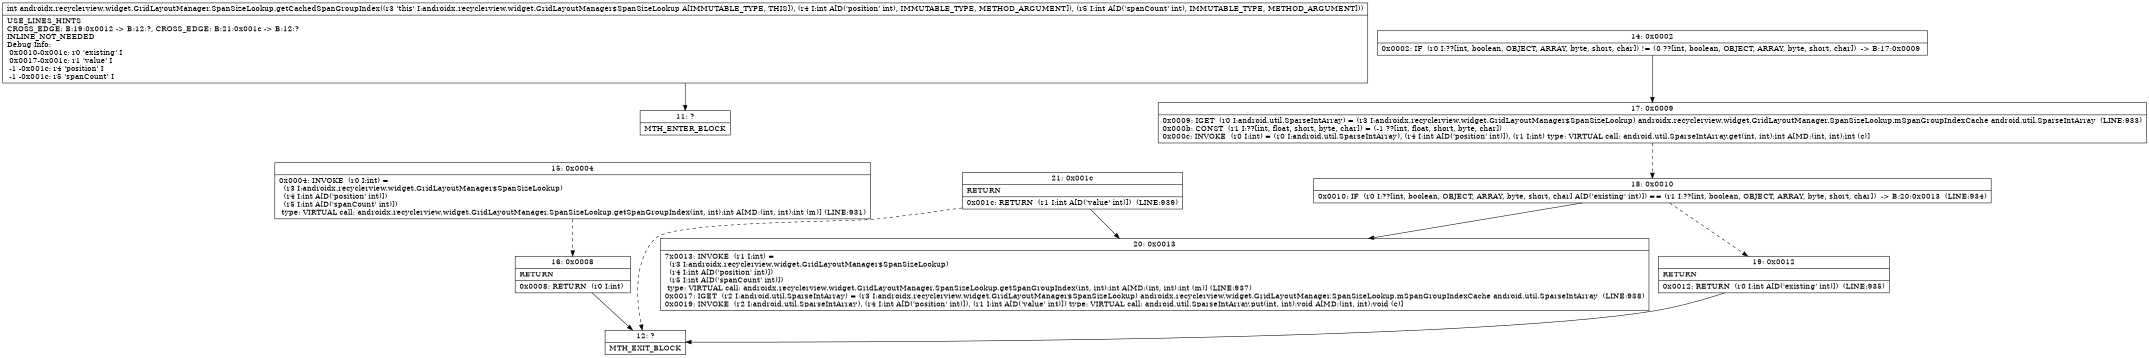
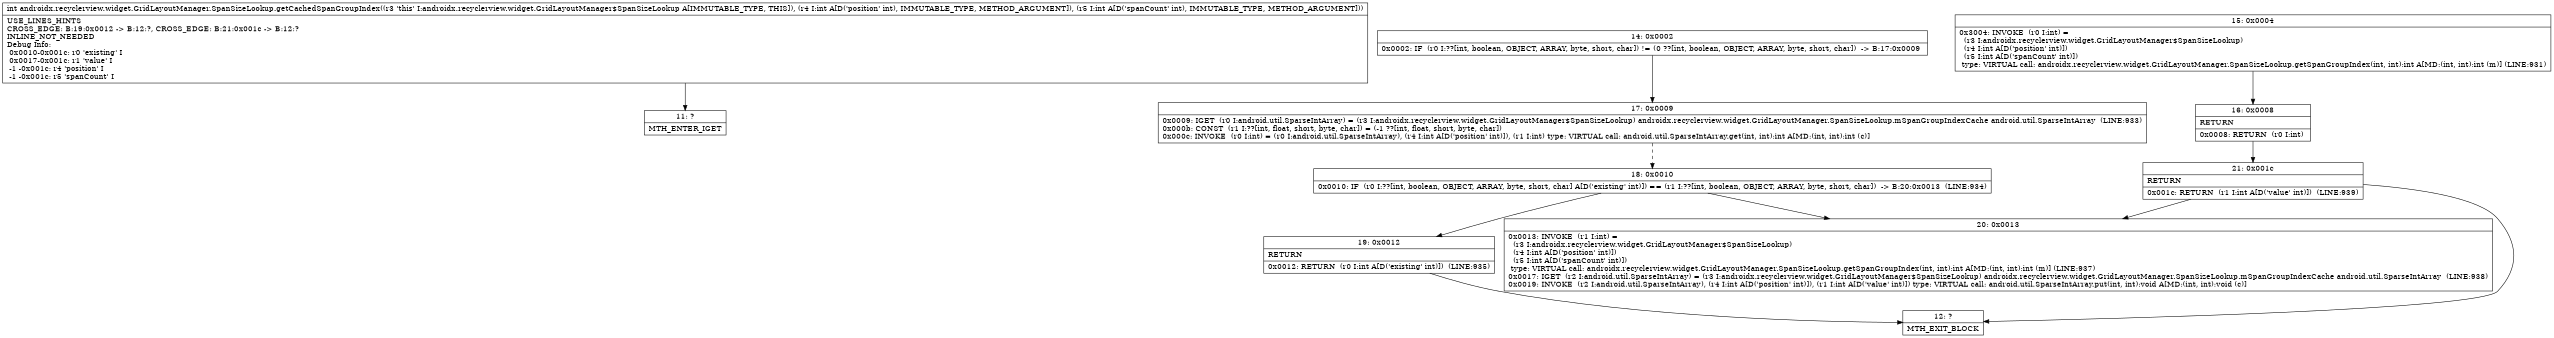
node "11: ?": text "MTH_ENTER_BLOCK" -> "MTH_ENTER_IGET"
node "15: 0x0004": text "0x0004: INVOKE  (r0 I:int) =" -> "0x3004: INVOKE  (r0 I:int) ="
edge "21: 0x001c" -> "12: ?": style dashed -> solid
edge "18: 0x0010" -> "19: 0x0012": style dashed -> solid
edge "15: 0x0004" -> "16: 0x0008": style dashed -> solid
node "20: 0x0013": text "7x0013: INVOKE  (r1 I:int) =" -> "0x0013: INVOKE  (r1 I:int) ="
edge "16: 0x0008" -> "12: ?": now "16: 0x0008" -> "21: 0x001c"
